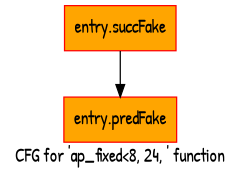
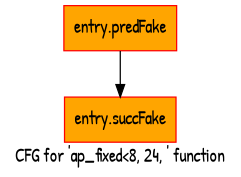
edge "entry.succFake" -> "entry.predFake": reversed
